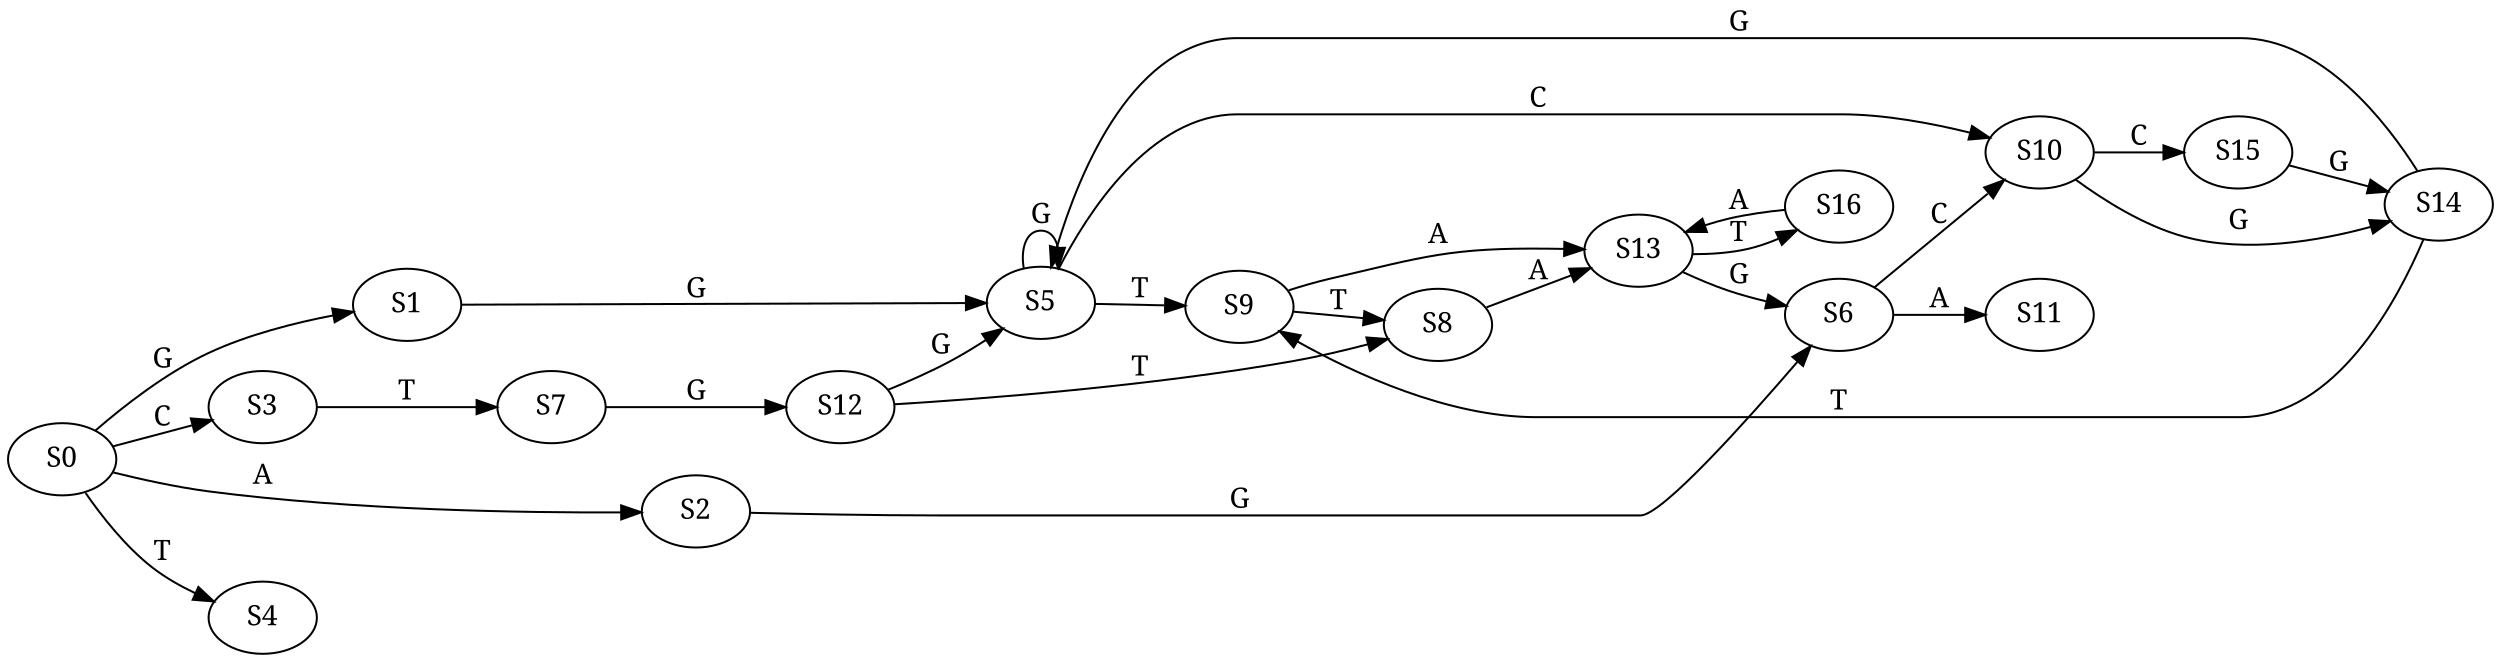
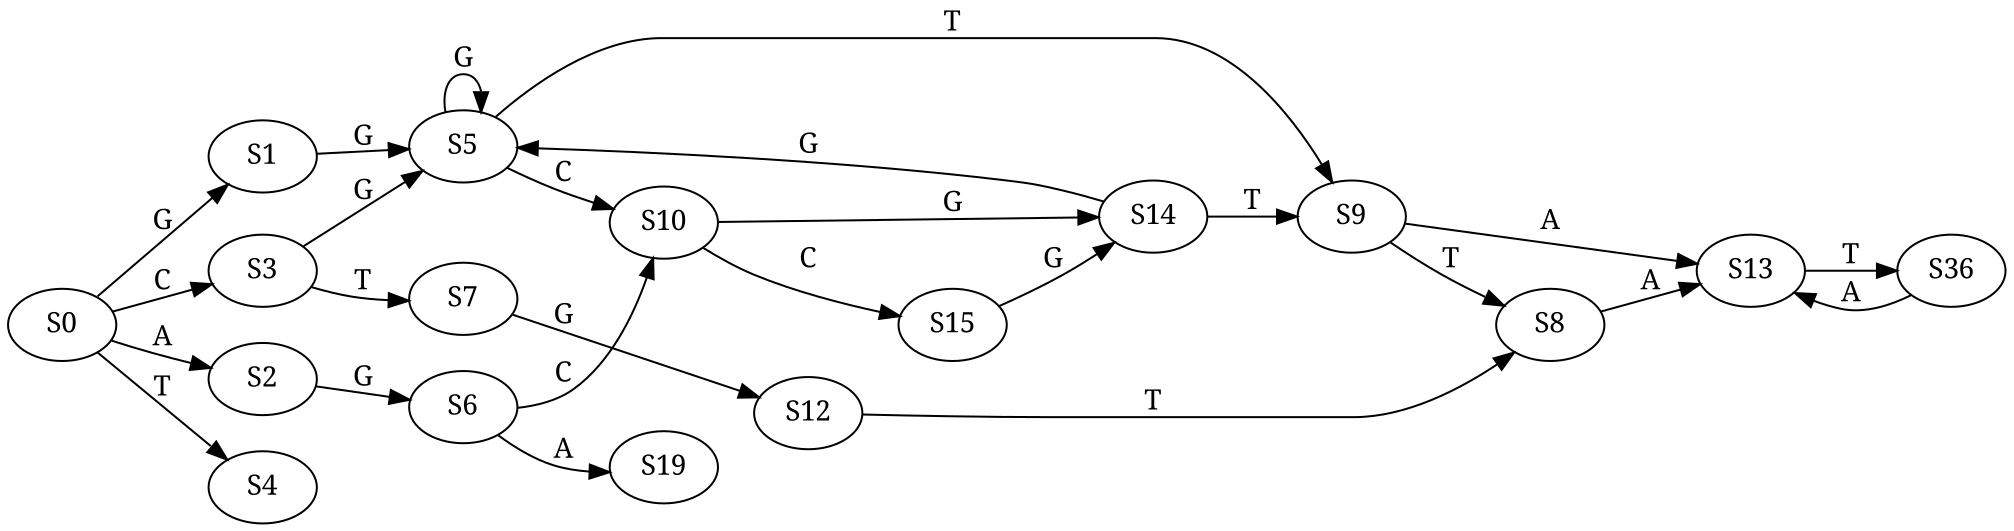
node "S16": label "S16" -> "S36"
edge "S13" -> "S6": removed, label "G"
node "S11": label "S11" -> "S19"
edge "S12" -> "S5": now "S3" -> "S5"
